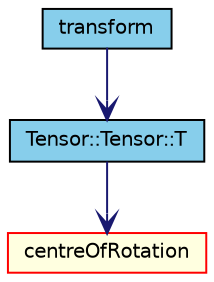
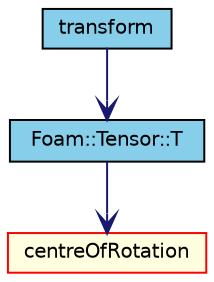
node "Tensor::Tensor::T": label "Tensor::Tensor::T" -> "Foam::Tensor::T"
